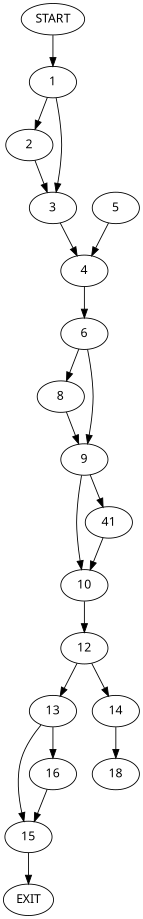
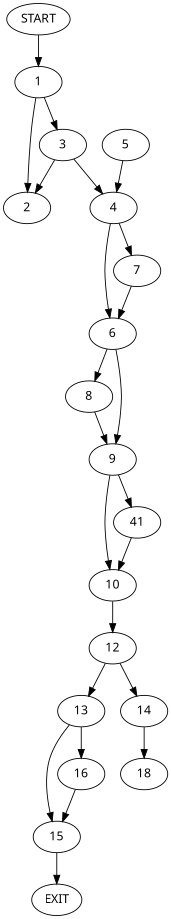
edge "2" -> "3": reversed
node "7": added
